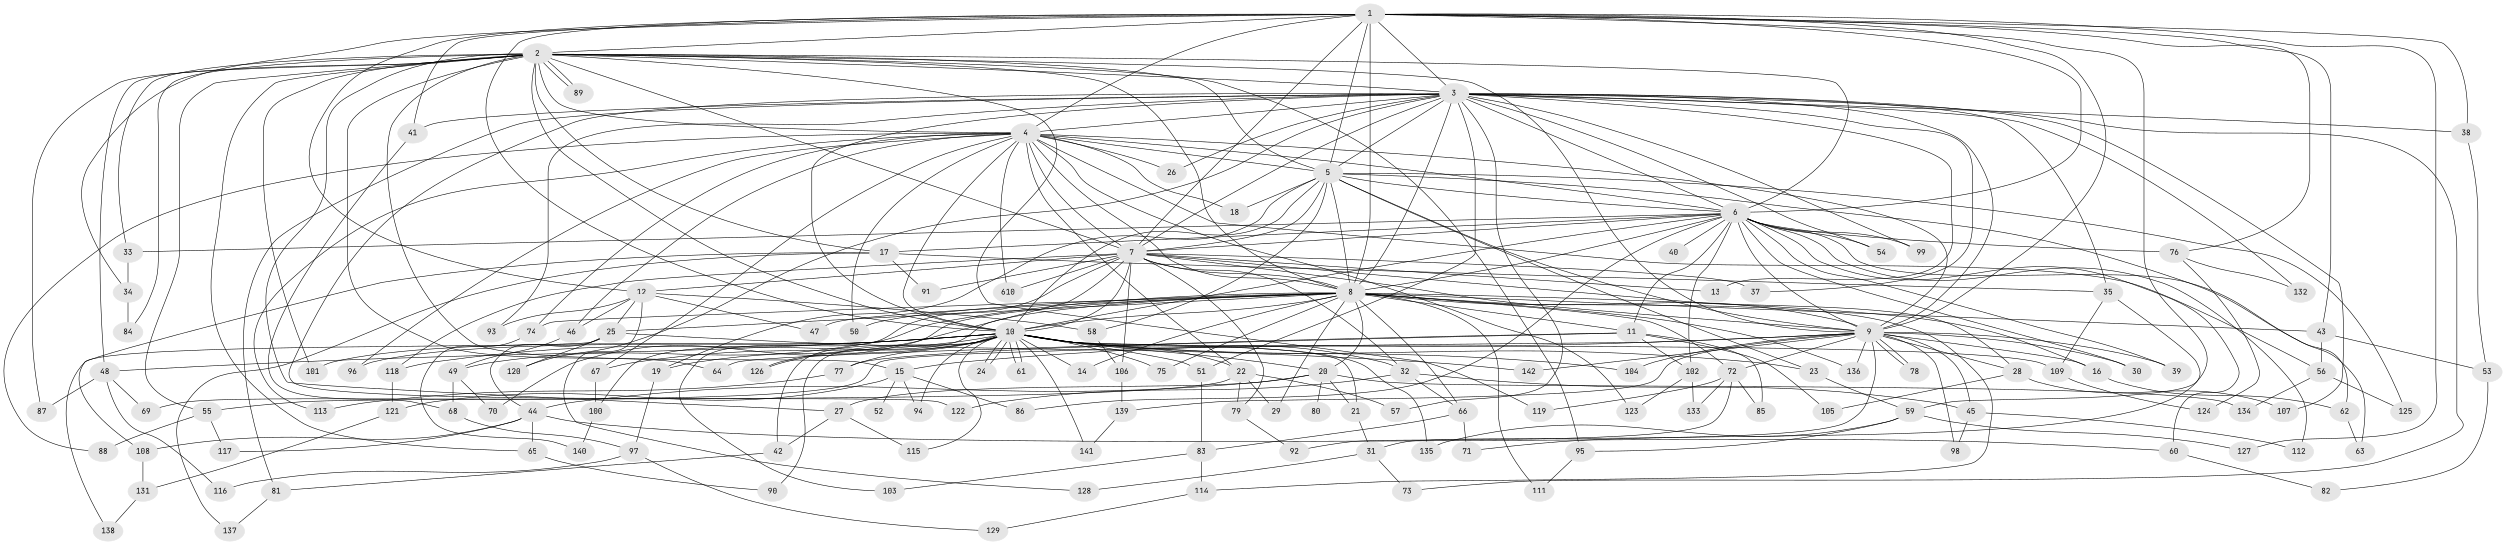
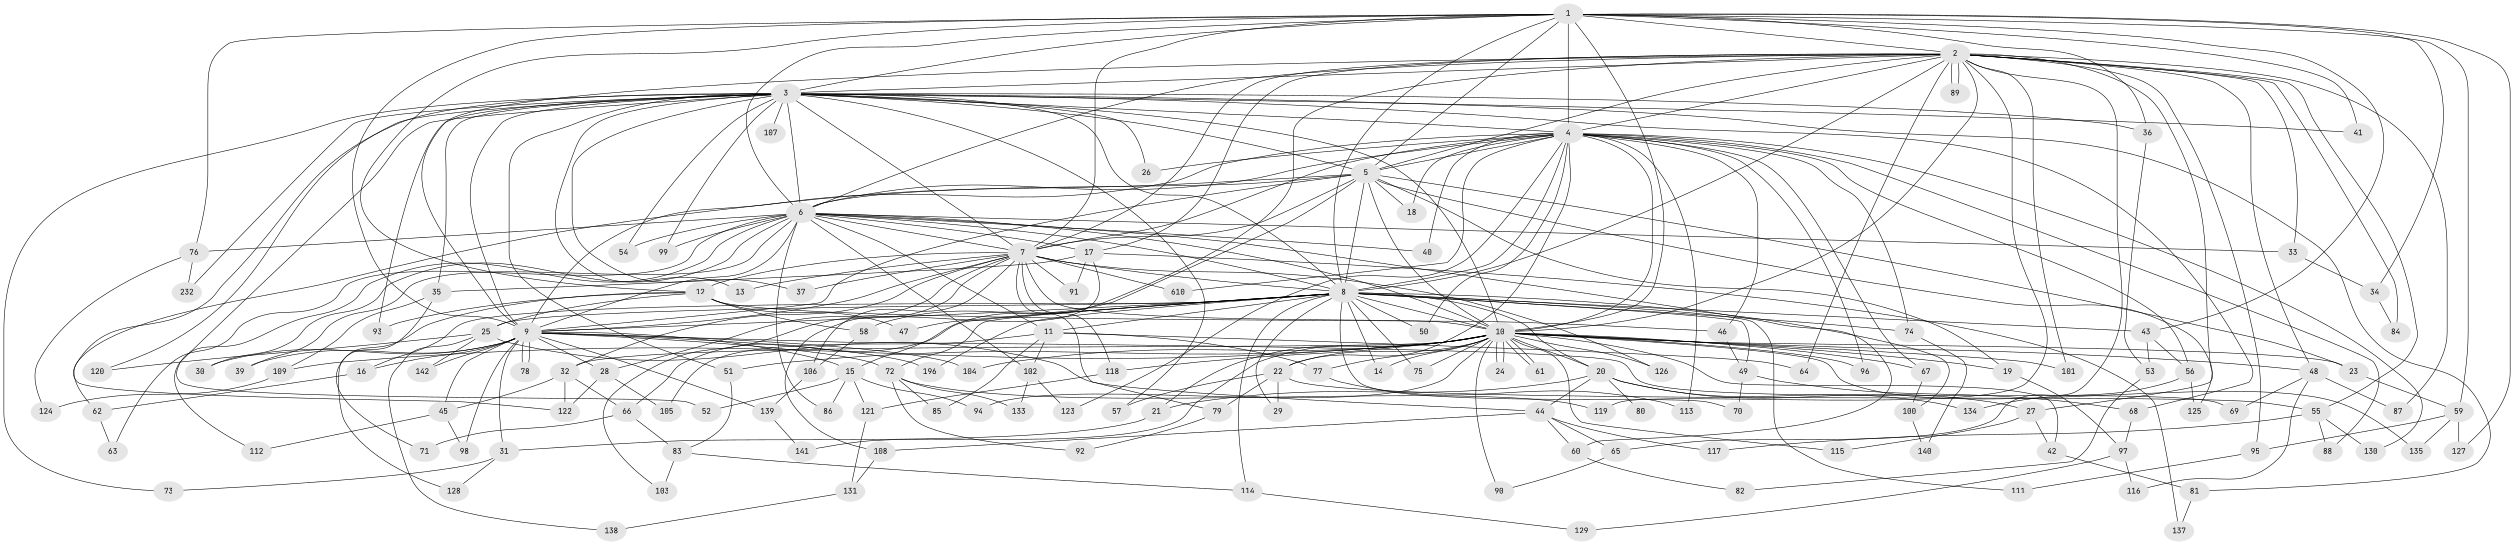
node "38": label "38" -> "36"
edge "4" -- "40": added
node "132": label "132" -> "232"
edge "3" -- "52": added
edge "41" -- "68": now "3" -- "68"
node "136": label "136" -> "196"
edge "28" -- "107": now "28" -- "122"
node "130": added
